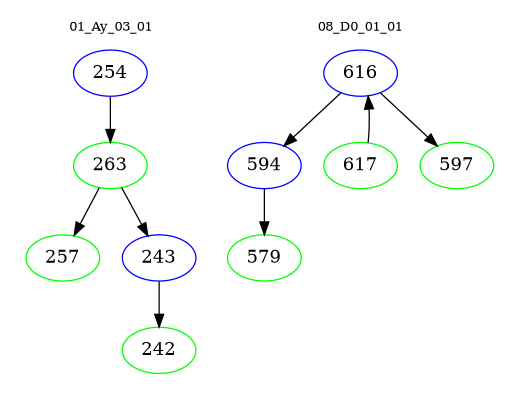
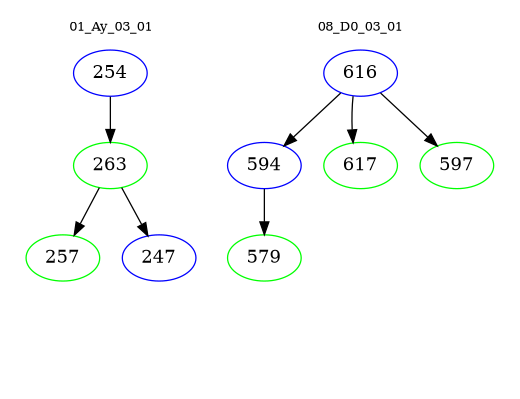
cluster "08_D0_01_01": label "08_D0_01_01" -> "08_D0_03_01"
edge "617" -> "616": reversed
node "243": label "243" -> "247"
node "242": removed
